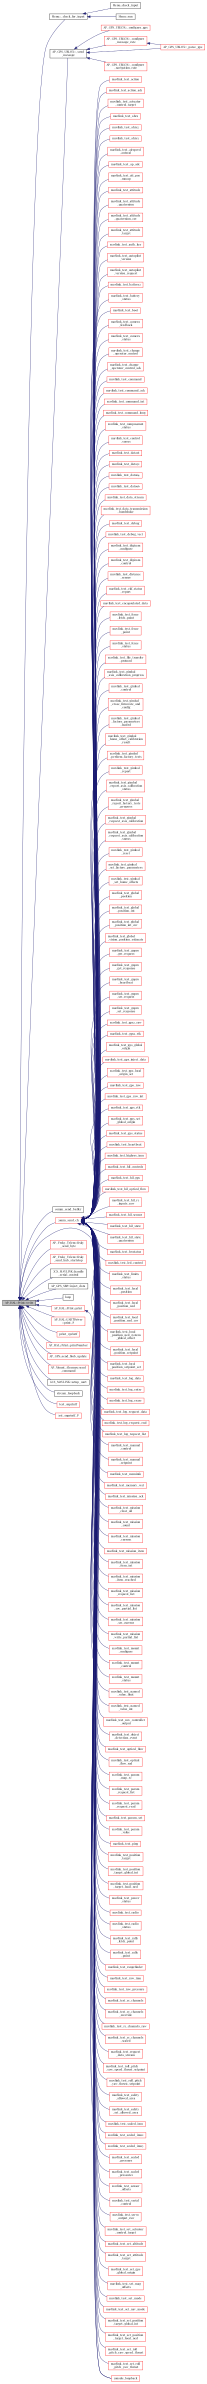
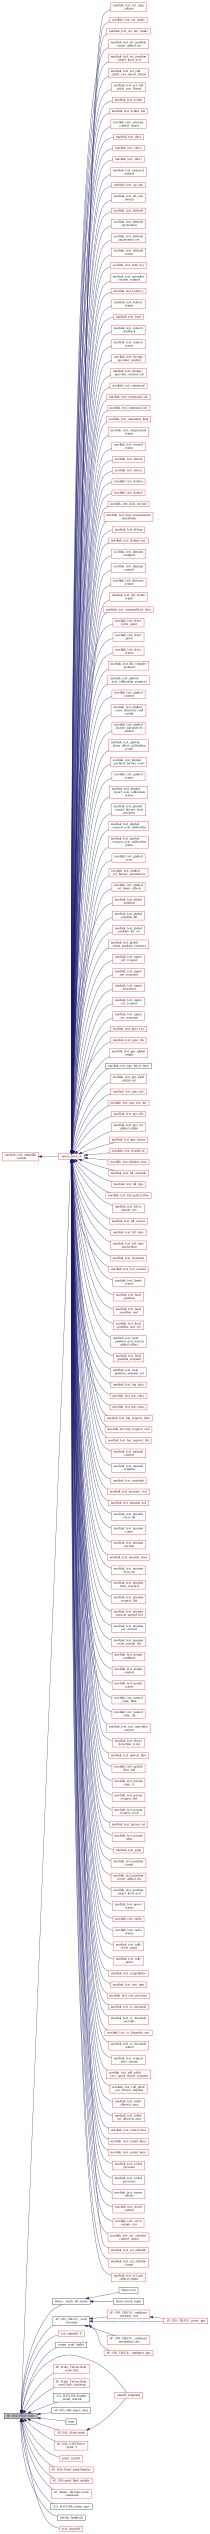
edge "mavlink_test_autopilot _version" -> "comm_send_ch": reversed
node "mavlink_test_gps_inject_data": color red -> black
node "mavlink_test_mission _cov_partial_list": label "mavlink_test_mission _cov_partial_list" -> "mavlink_test_mission _request_partial_list"
